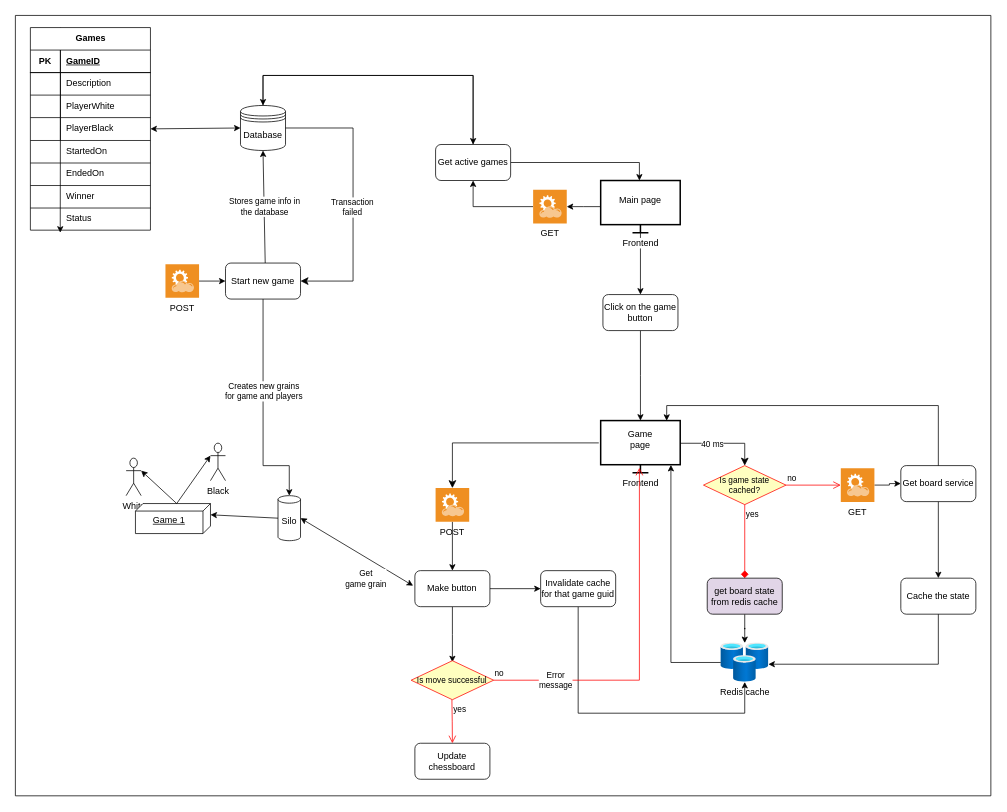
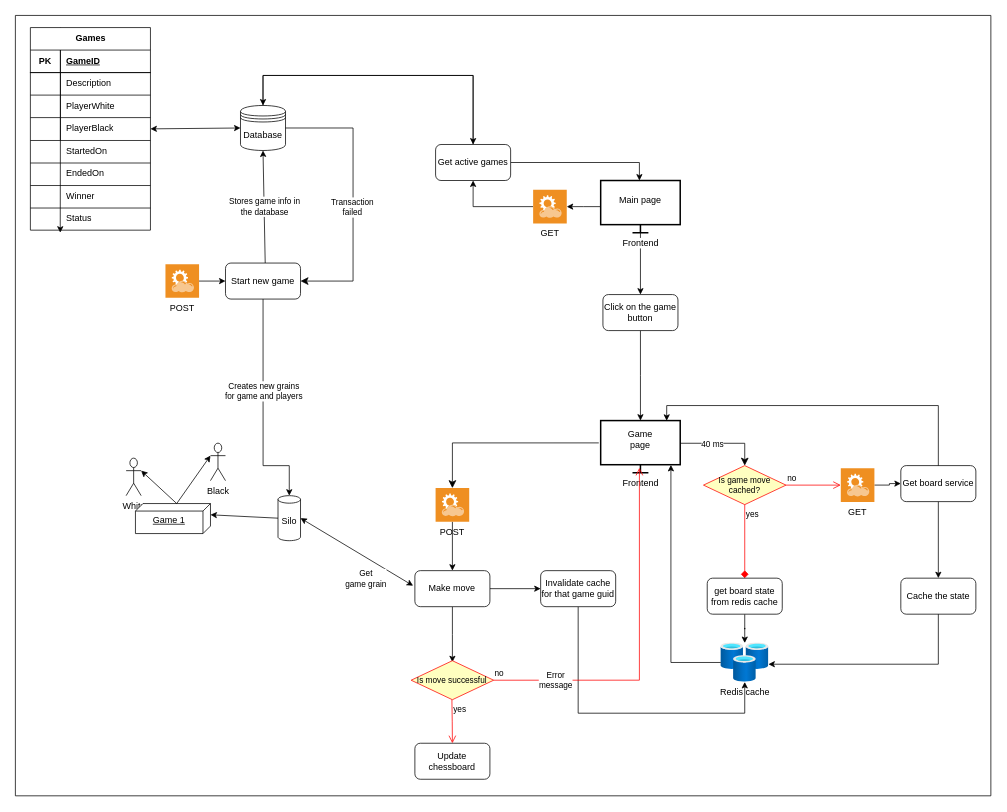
node "Is game state cached?": label "Is game state cached?" -> "Is game move cached?"
node "Make button": label "Make button" -> "Make move"
node "get board state from redis cache": fillcolor #e1d5e7 -> #ffffff
